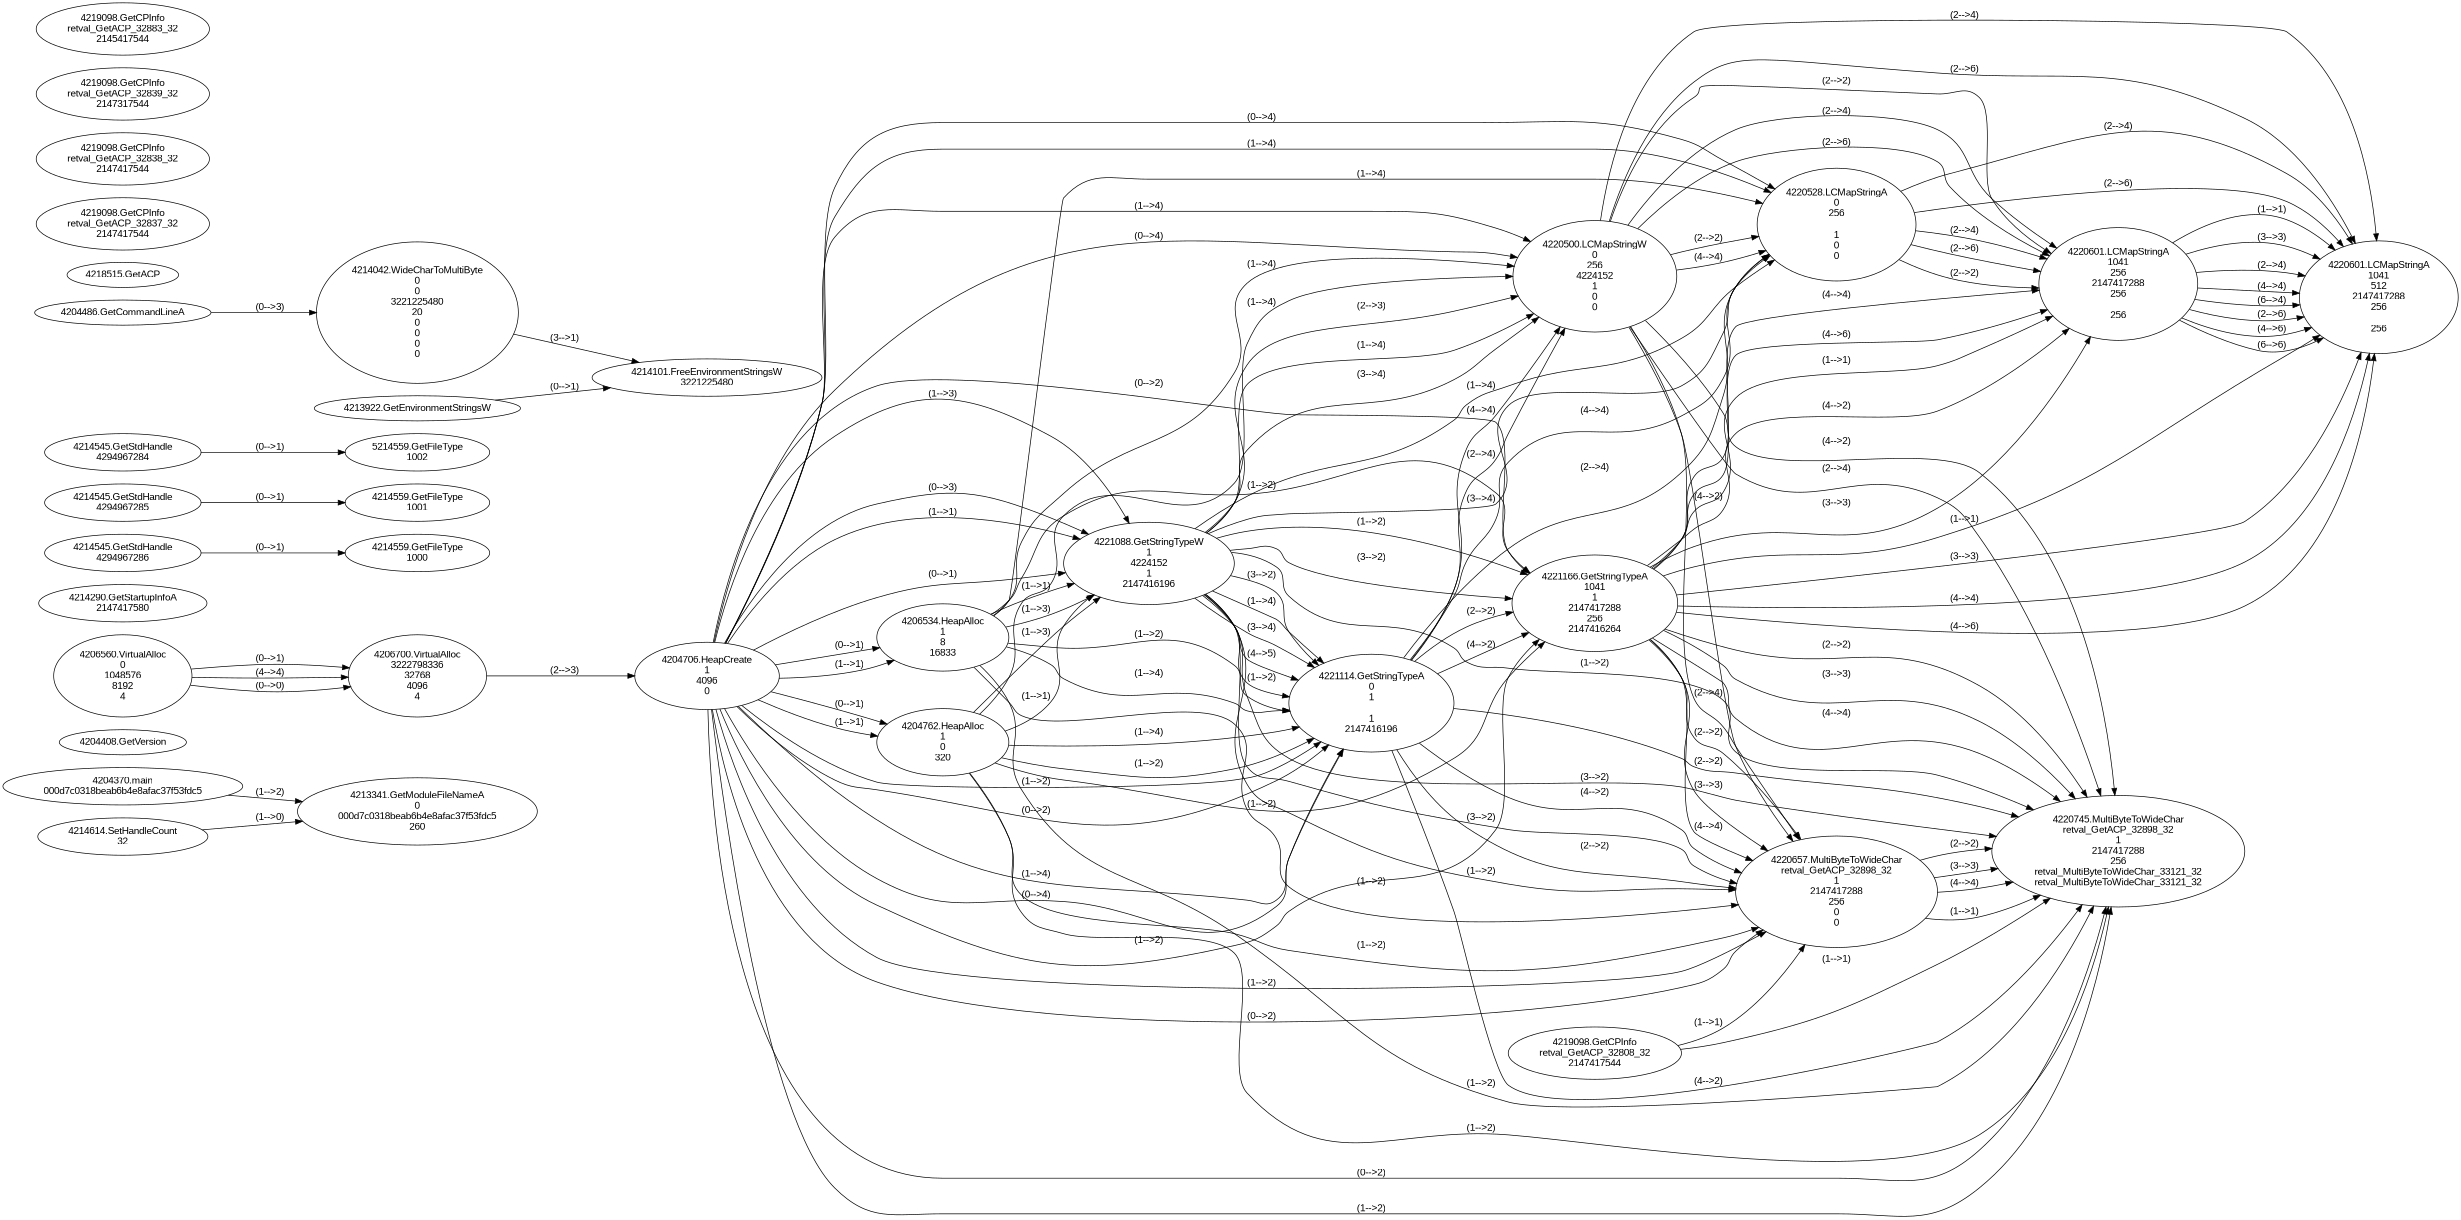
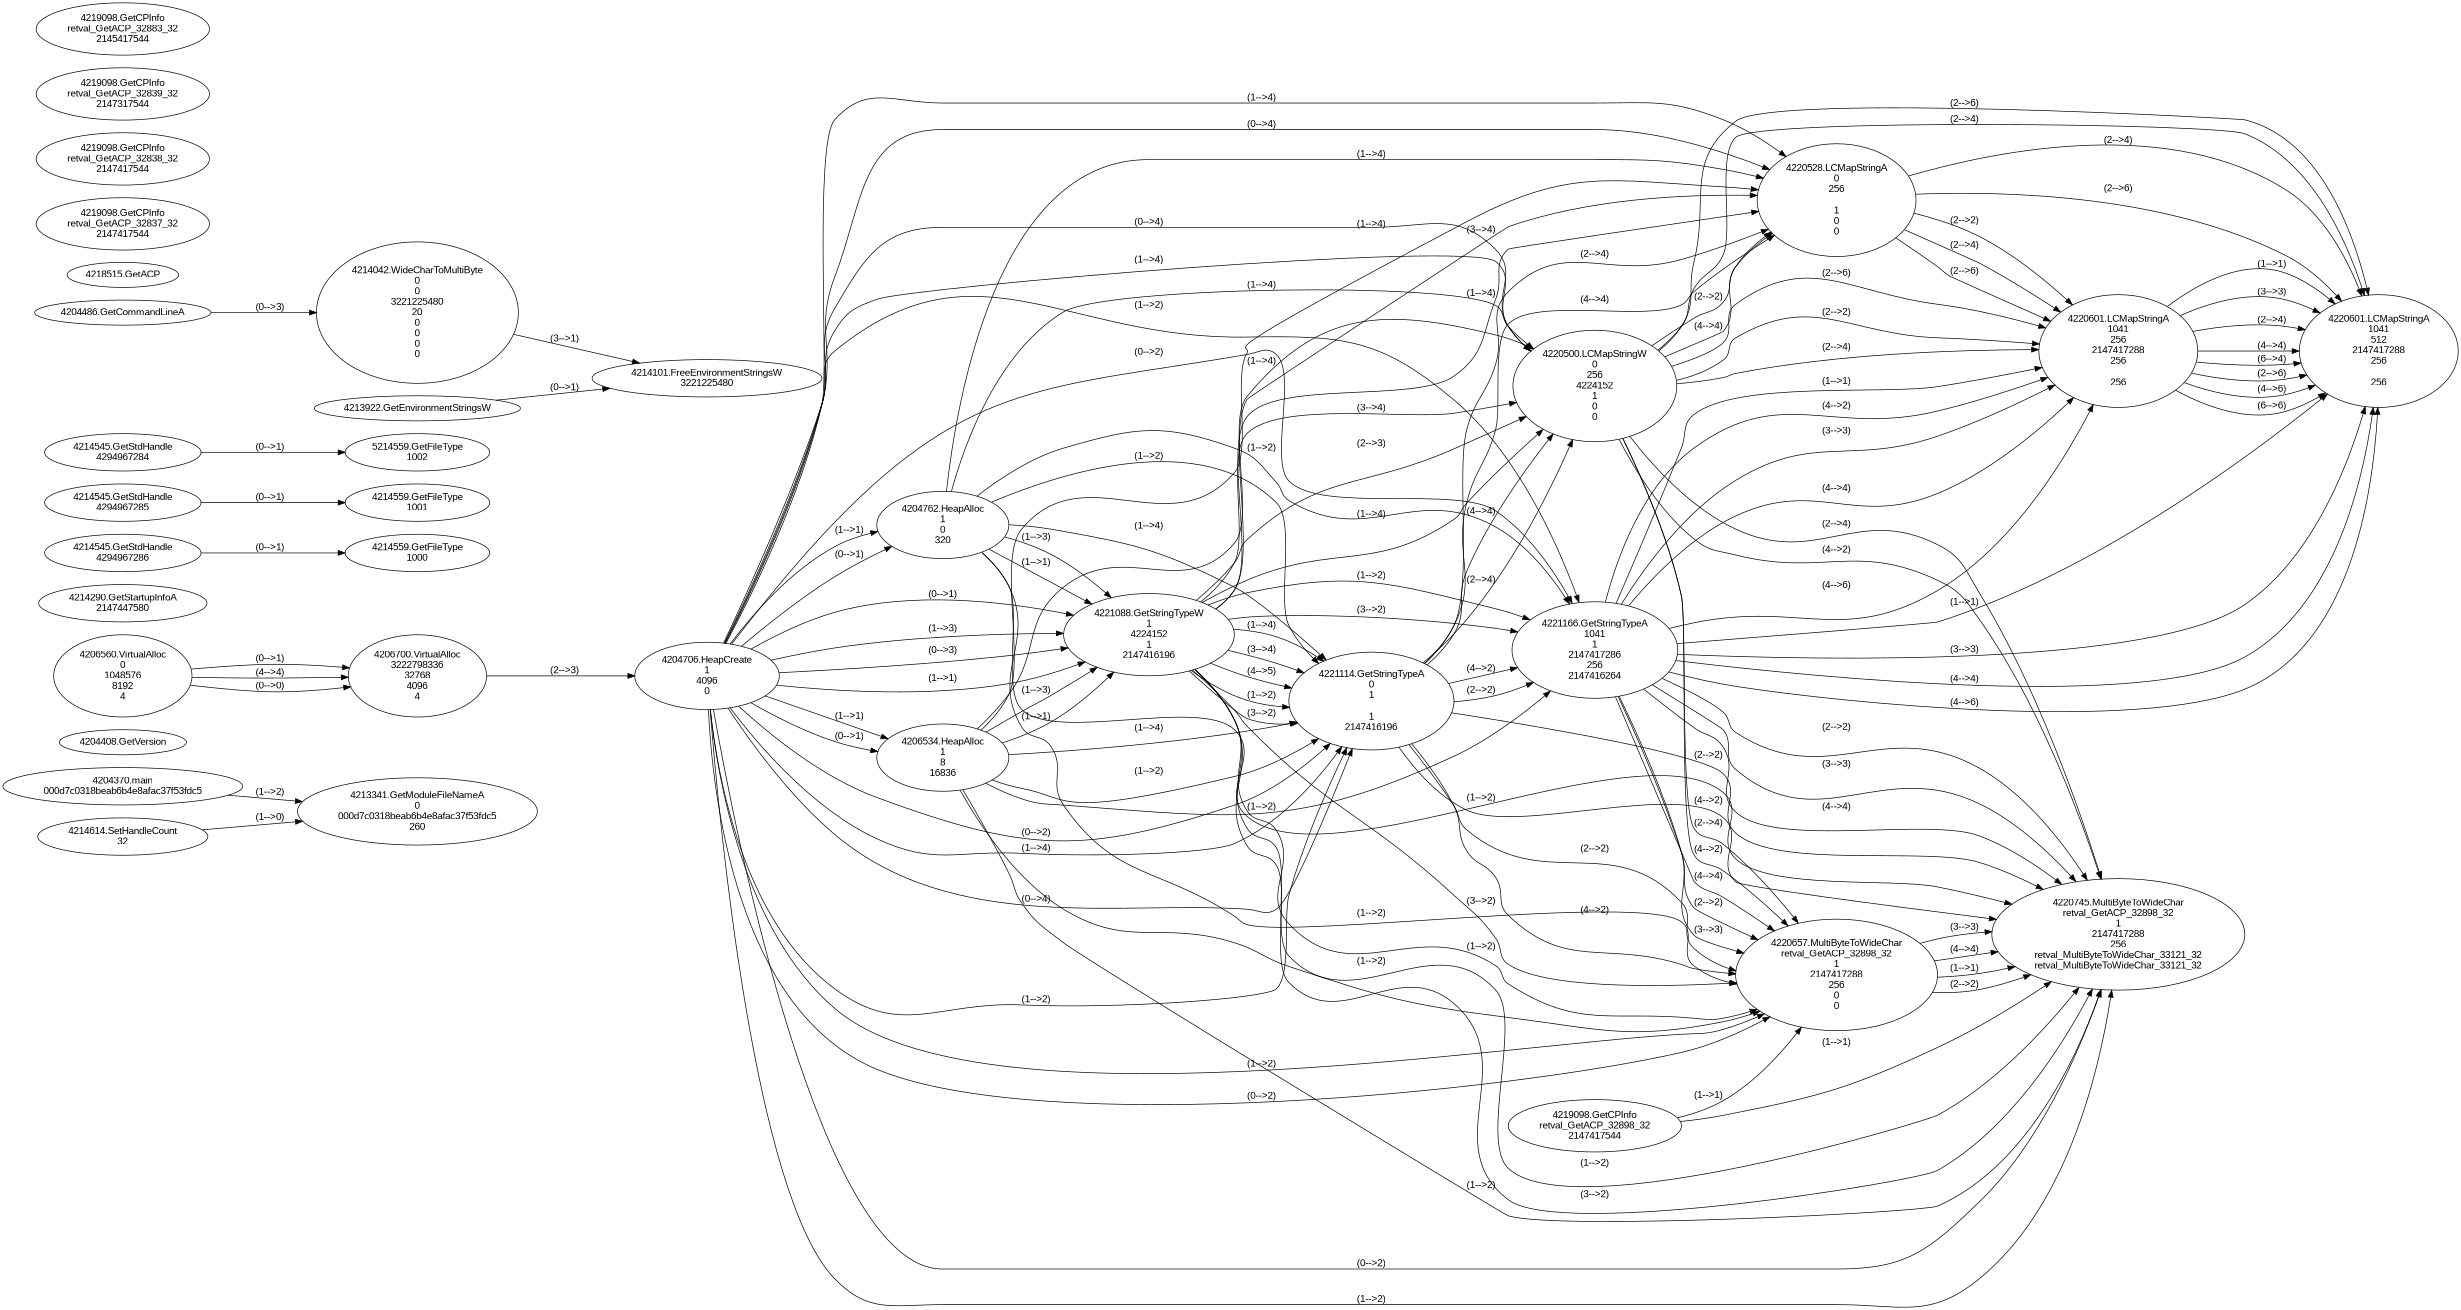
edge "4204762.HeapAlloc 1 0 320" -> "4220528.LCMapStringA 0 256 1 0 0": added, label "(1-->4)"
node "4214290.GetStartupInfoA 2147417580": label "4214290.GetStartupInfoA 2147417580" -> "4214290.GetStartupInfoA 2147447580"
node "4221166.GetStringTypeA 1041 1 2147417288 256 2147416264": label "4221166.GetStringTypeA 1041 1 2147417288 256 2147416264" -> "4221166.GetStringTypeA 1041 1 2147417286 256 2147416264"
node "4206534.HeapAlloc 1 8 16833": label "4206534.HeapAlloc 1 8 16833" -> "4206534.HeapAlloc 1 8 16836"
node "4219098.GetCPInfo retval_GetACP_32808_32 2147417544": label "4219098.GetCPInfo retval_GetACP_32808_32 2147417544" -> "4219098.GetCPInfo retval_GetACP_32898_32 2147417544"
